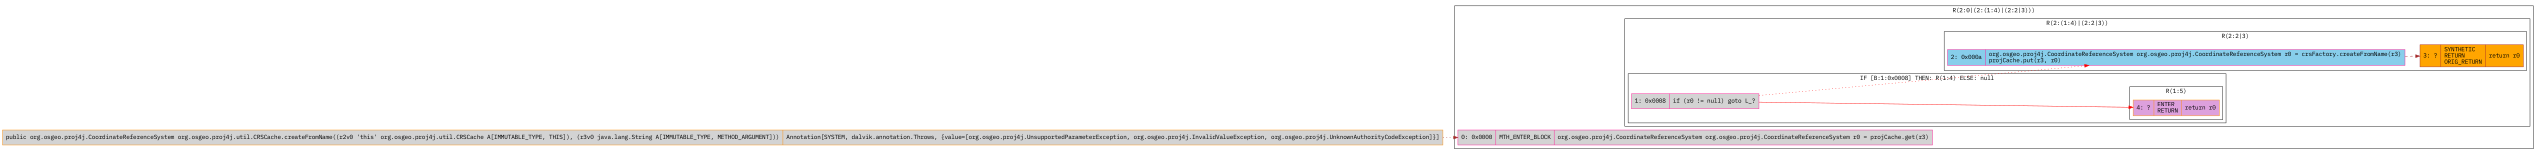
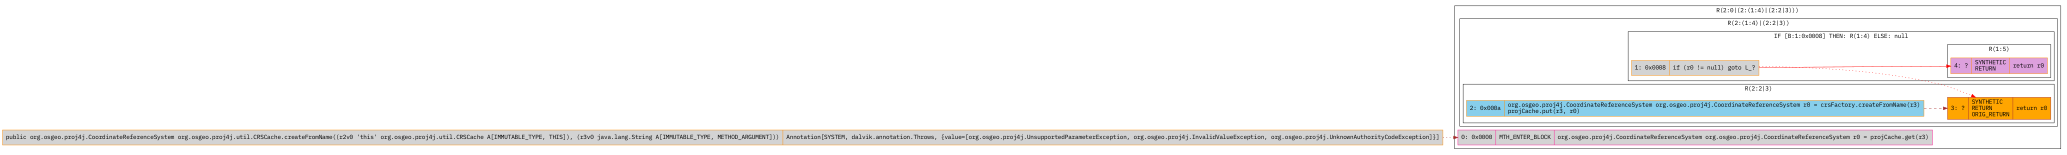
node "2: 0x000a": color deeppink -> darkorange
edge "1: 0x0008" -> "2: 0x000a": now "1: 0x0008" -> "3: ?"
node "1: 0x0008": color deeppink -> darkorange
node "4: ?": text "ENTER" -> "SYNTHETIC"
